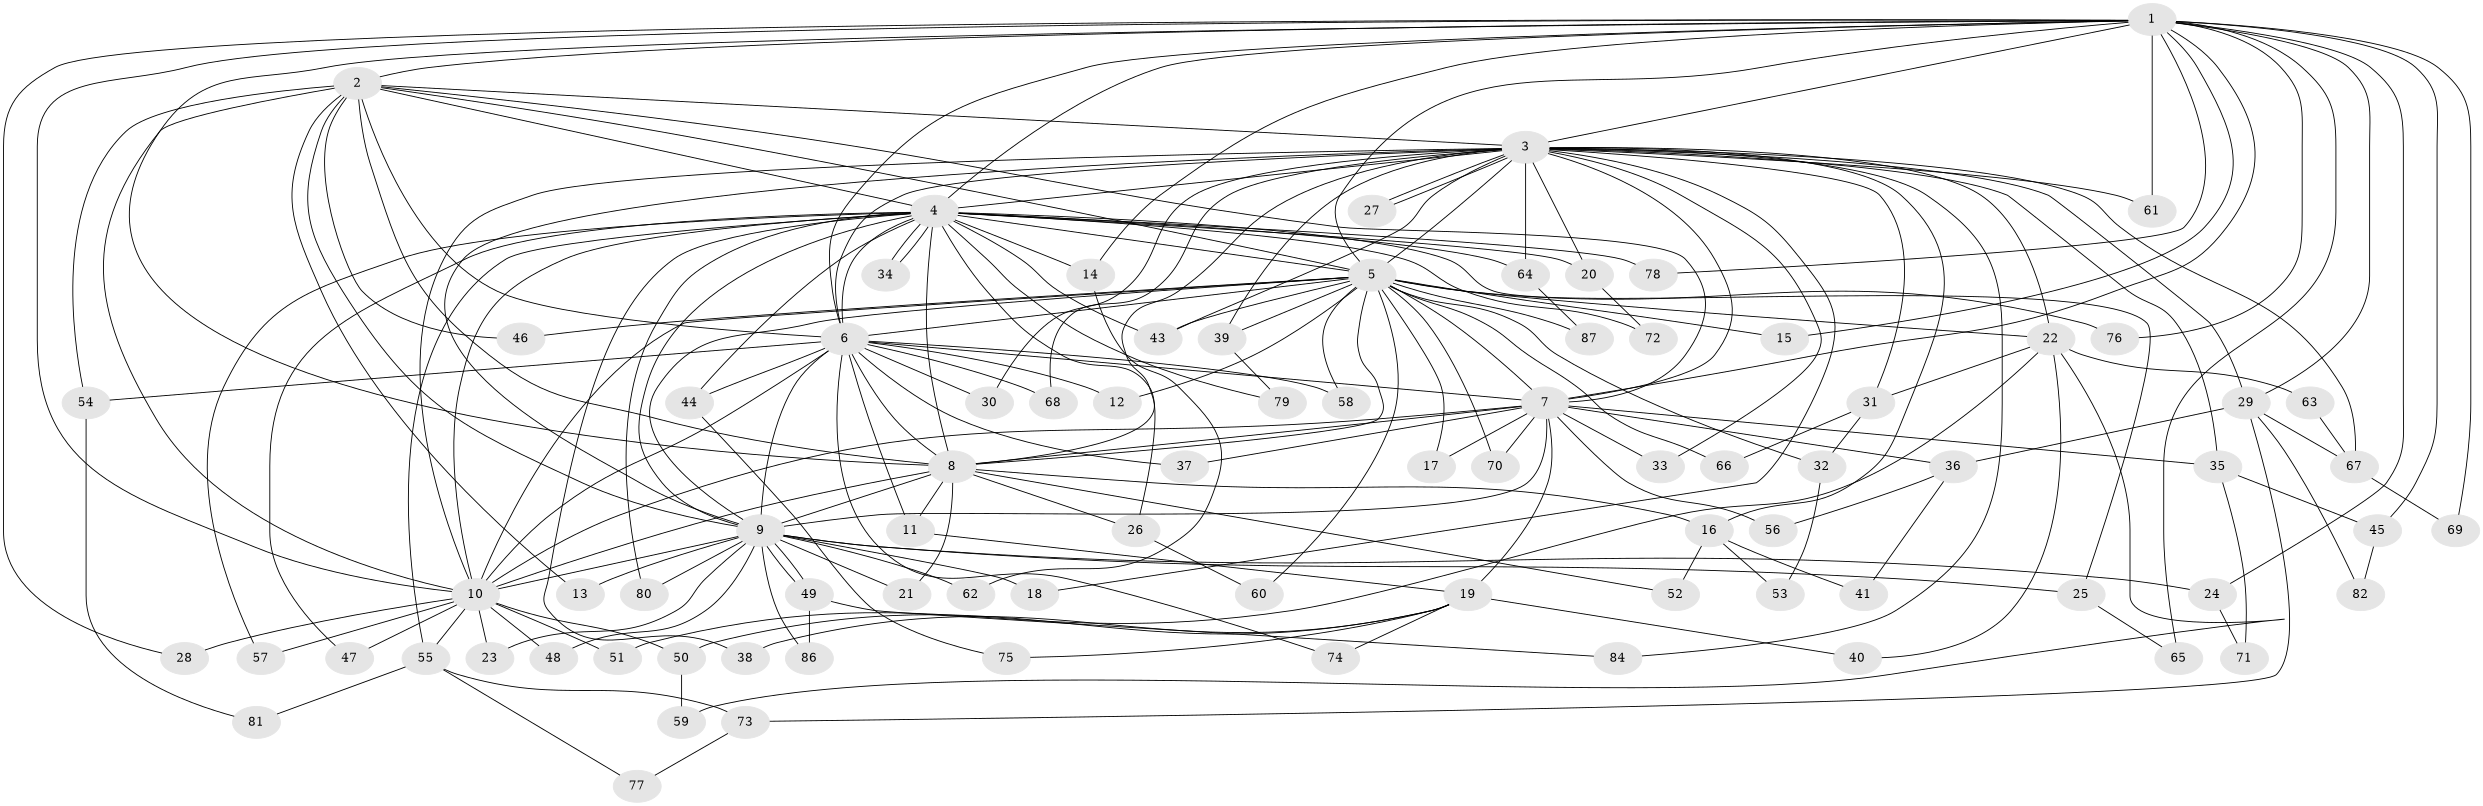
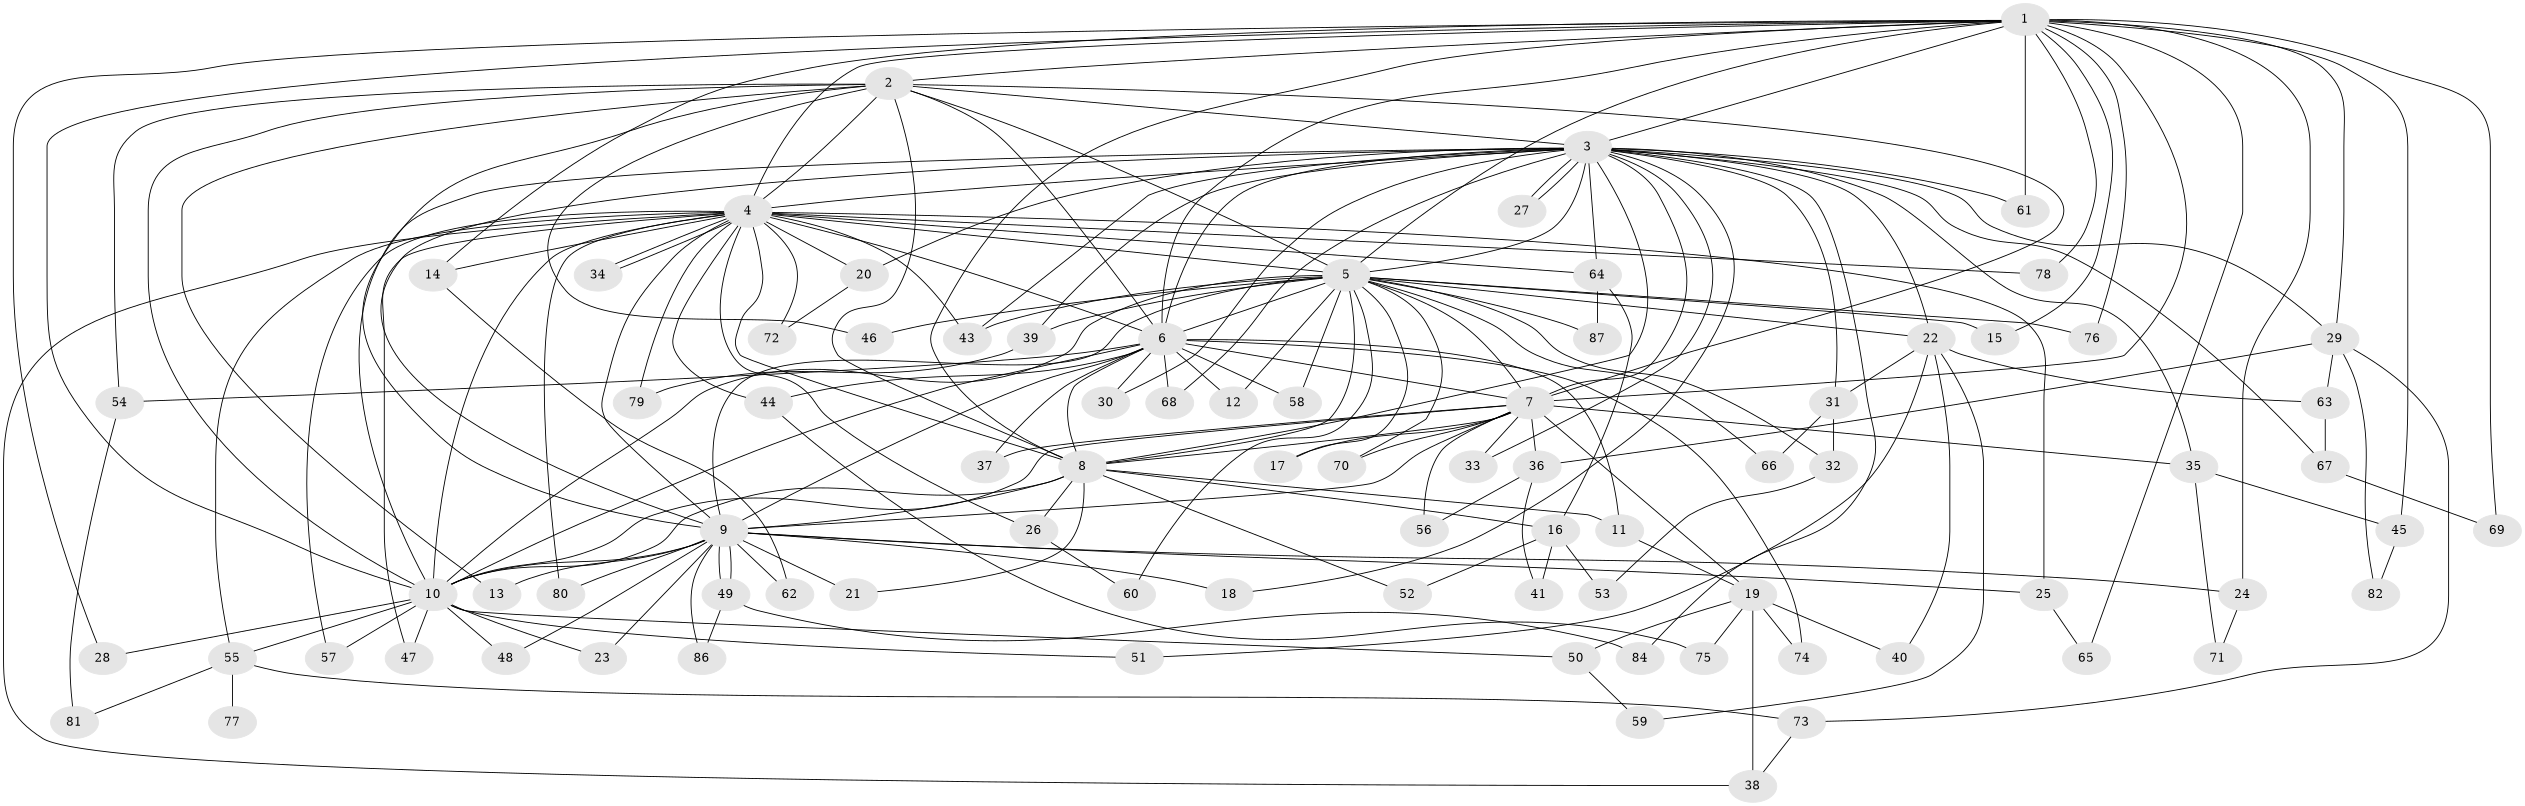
edge "3" -- "16": now "64" -- "16"
edge "29" -- "67": now "29" -- "63"
edge "73" -- "77": now "73" -- "38"
